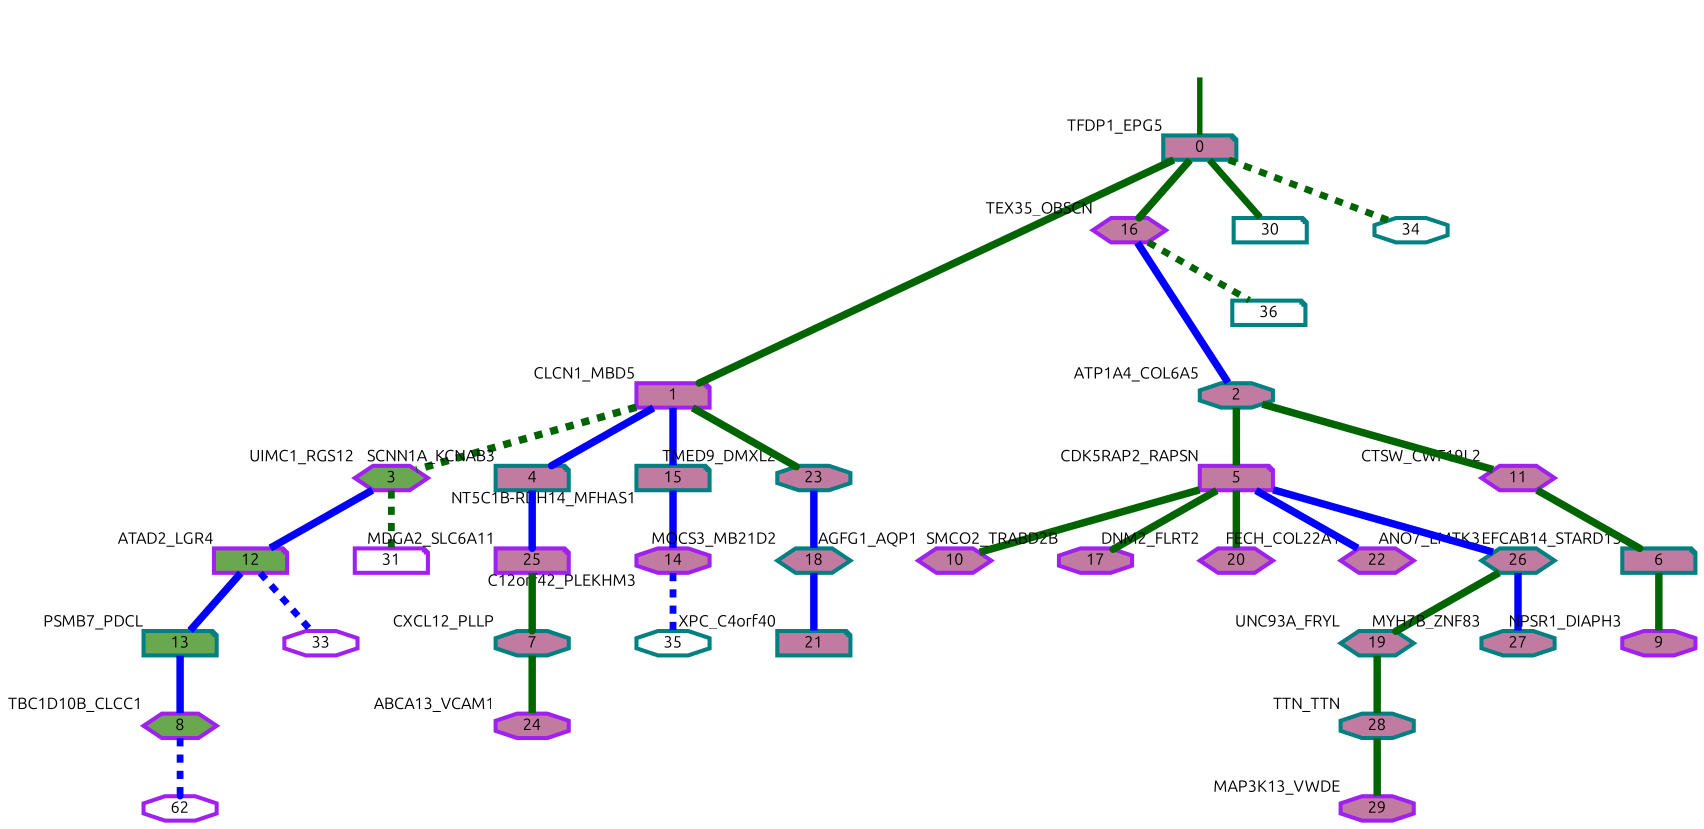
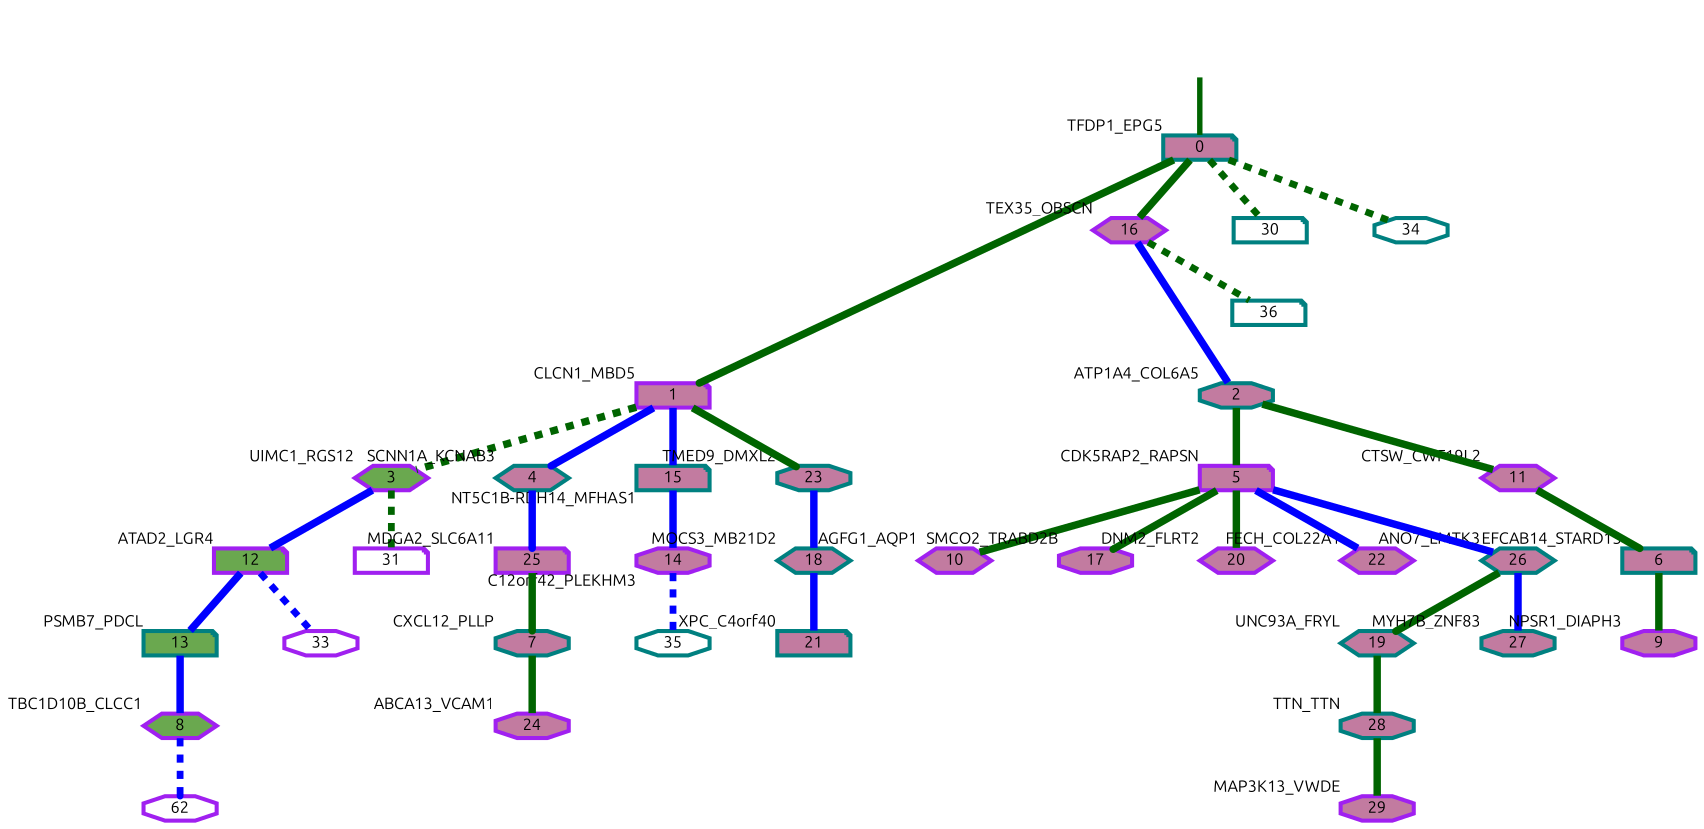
edge "0 TFDP1_EPG5" -> "16 TEX35_OBSCN": arrowhead odot -> diamond
edge "0 TFDP1_EPG5" -> "30": style solid -> dashed
node "4 SCNN1A_KCNAB3": shape note -> hexagon
